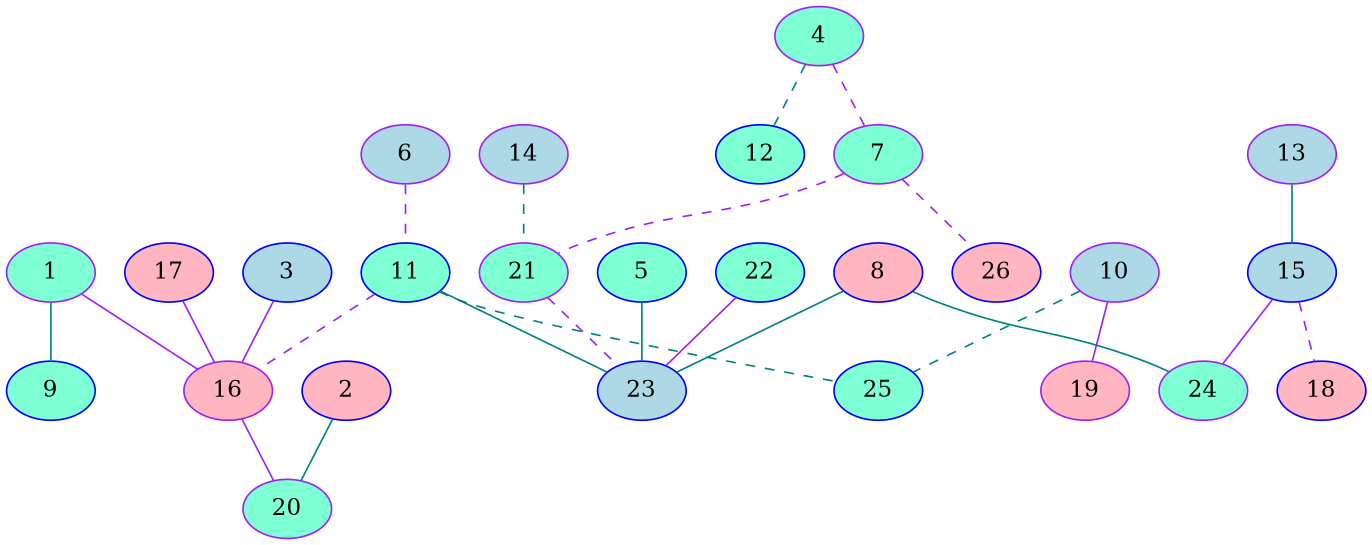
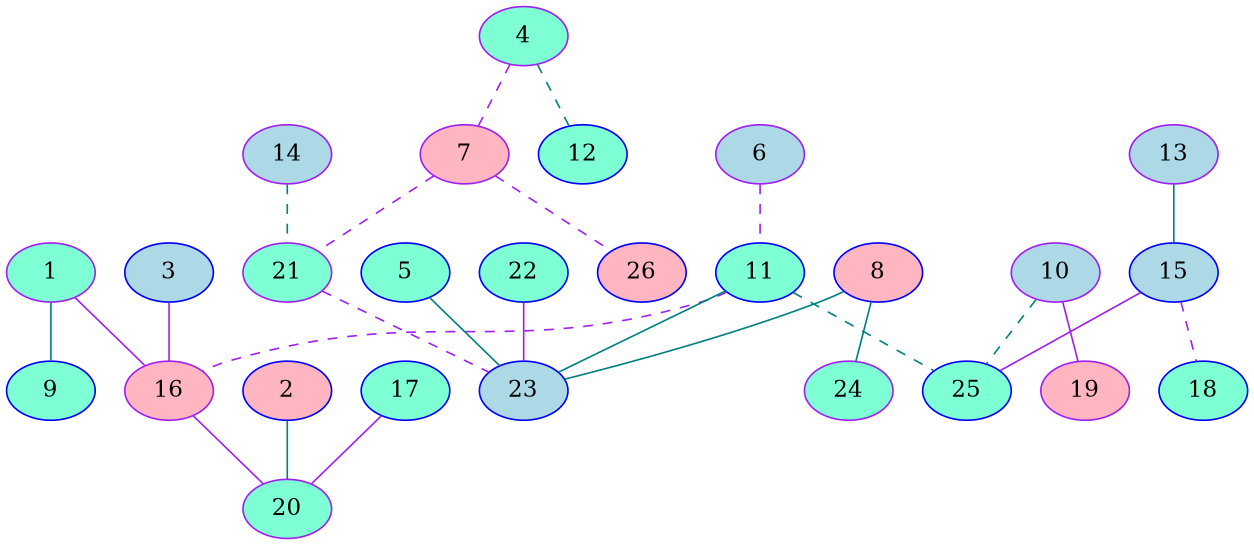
node "7": fillcolor aquamarine -> lightpink
node "17": fillcolor lightpink -> aquamarine
edge "17" -- "16": now "17" -- "20"
edge "15" -- "24": now "15" -- "25"
node "18": fillcolor lightpink -> aquamarine
